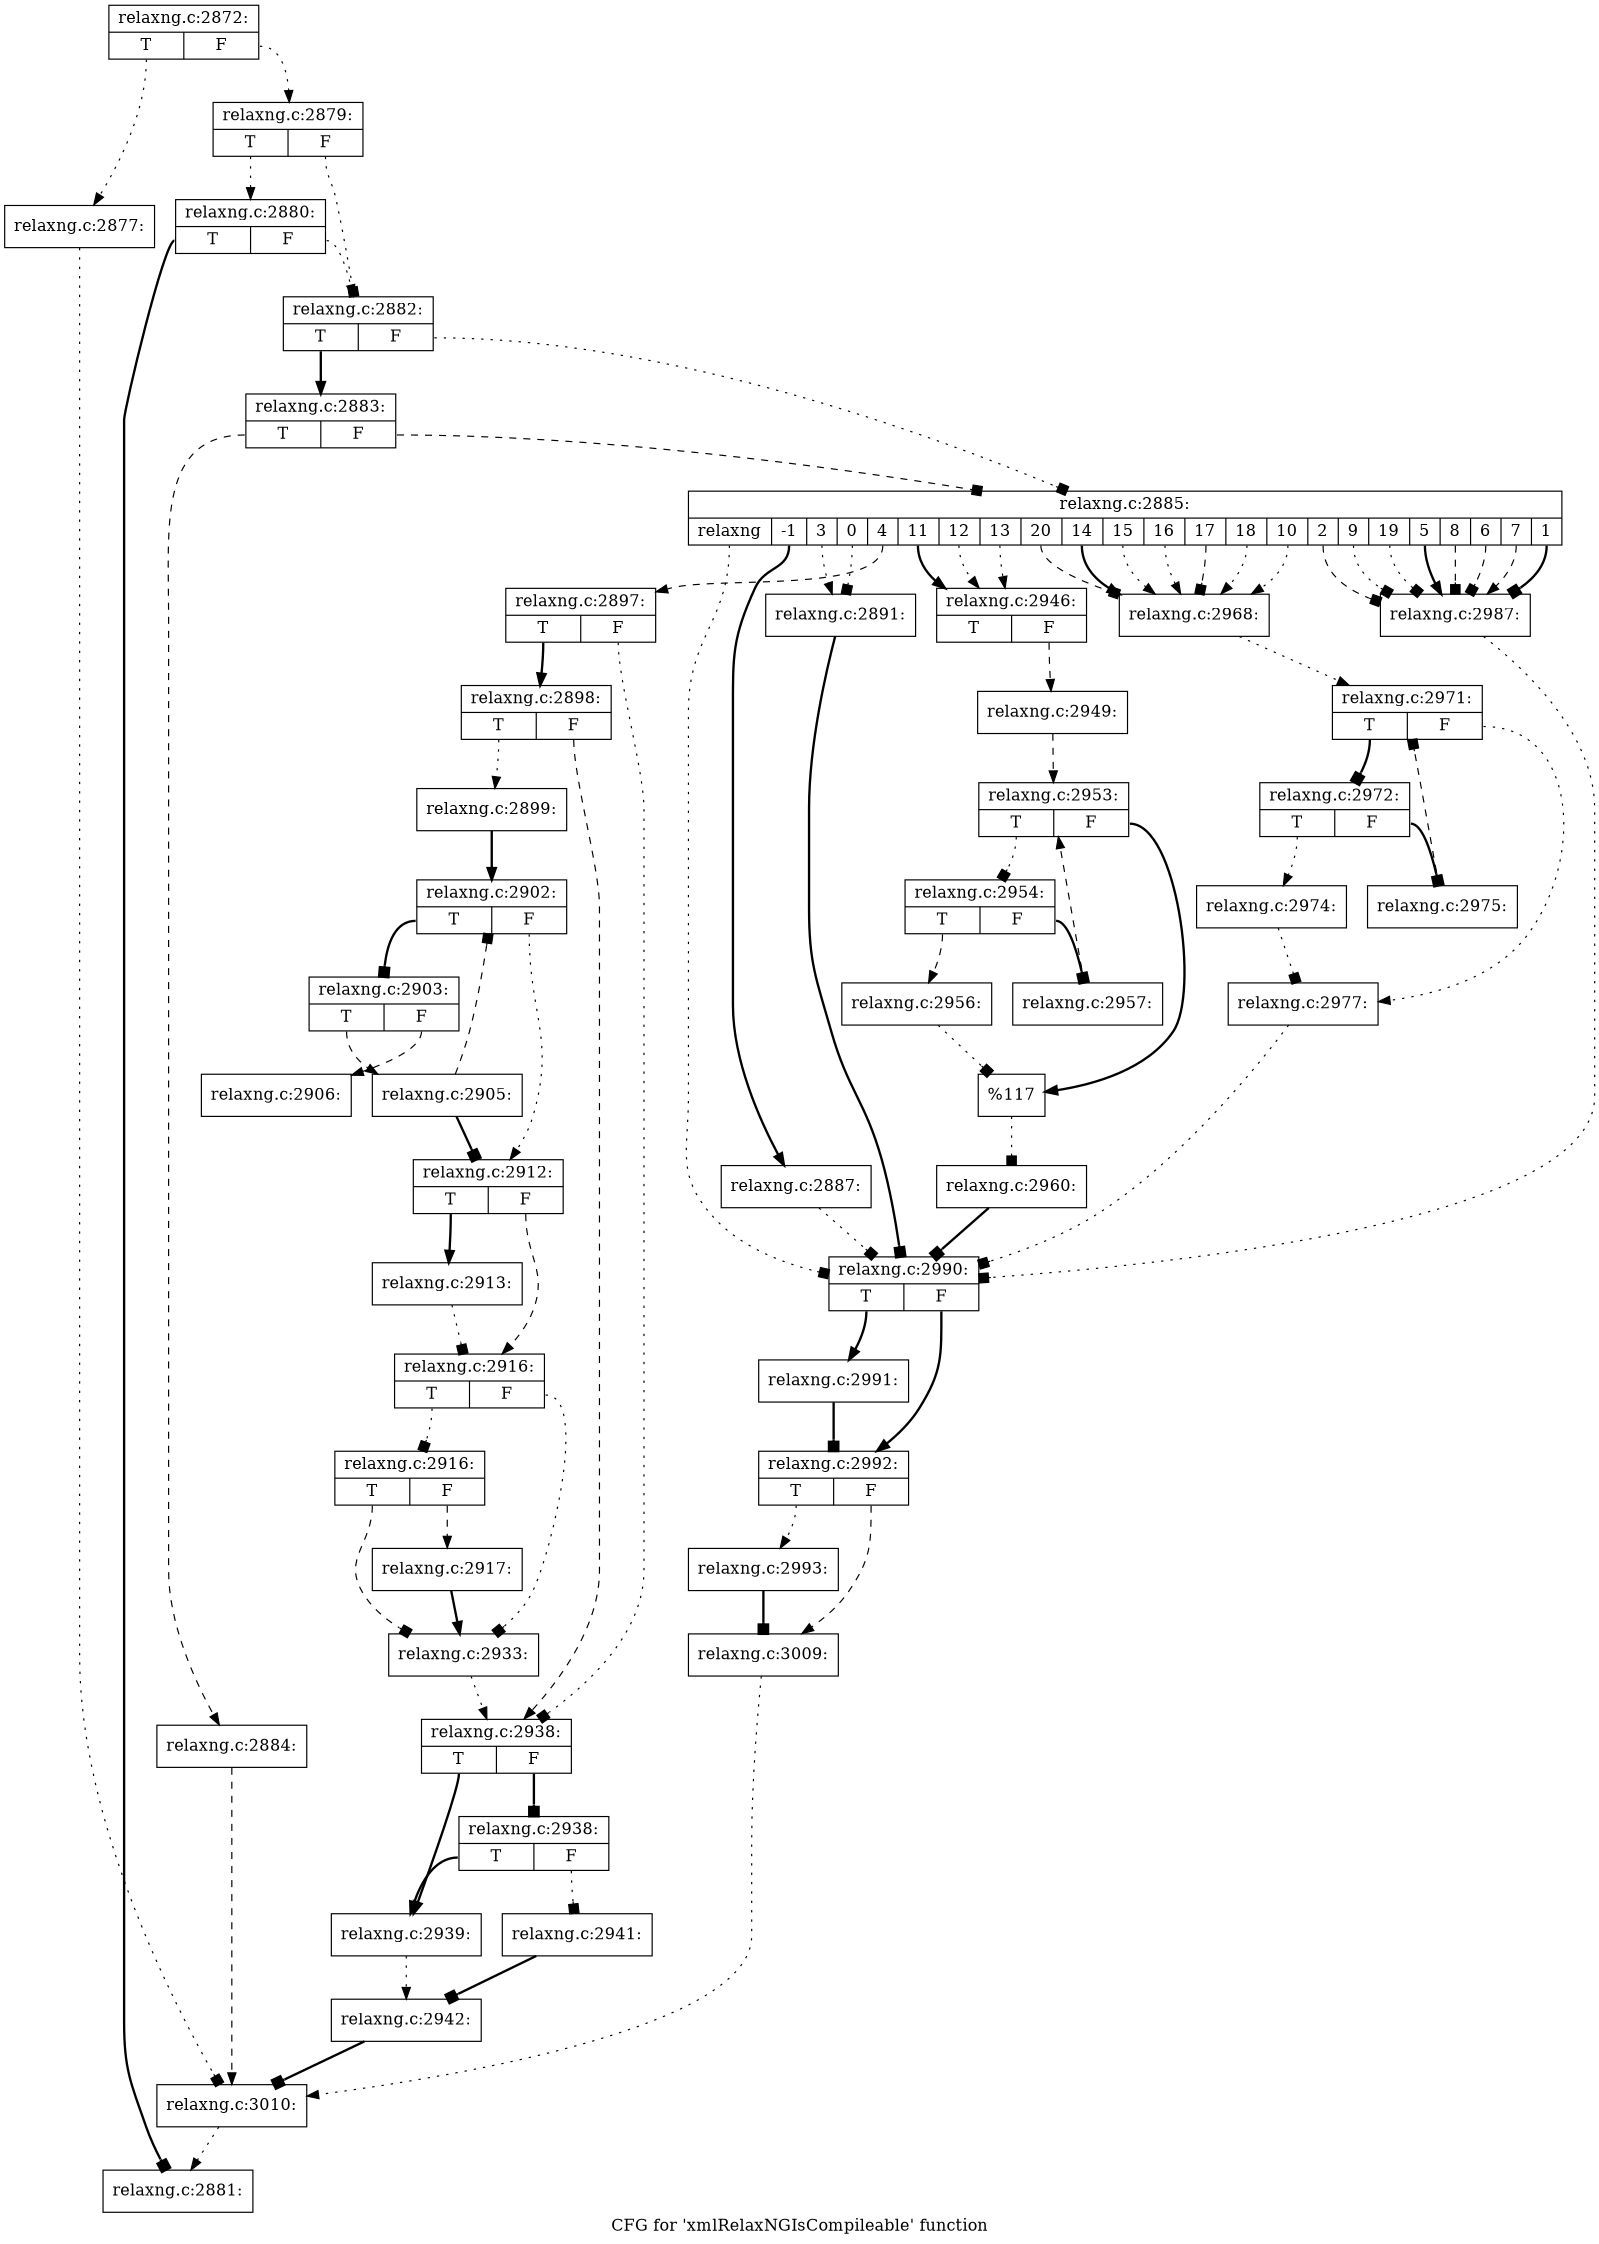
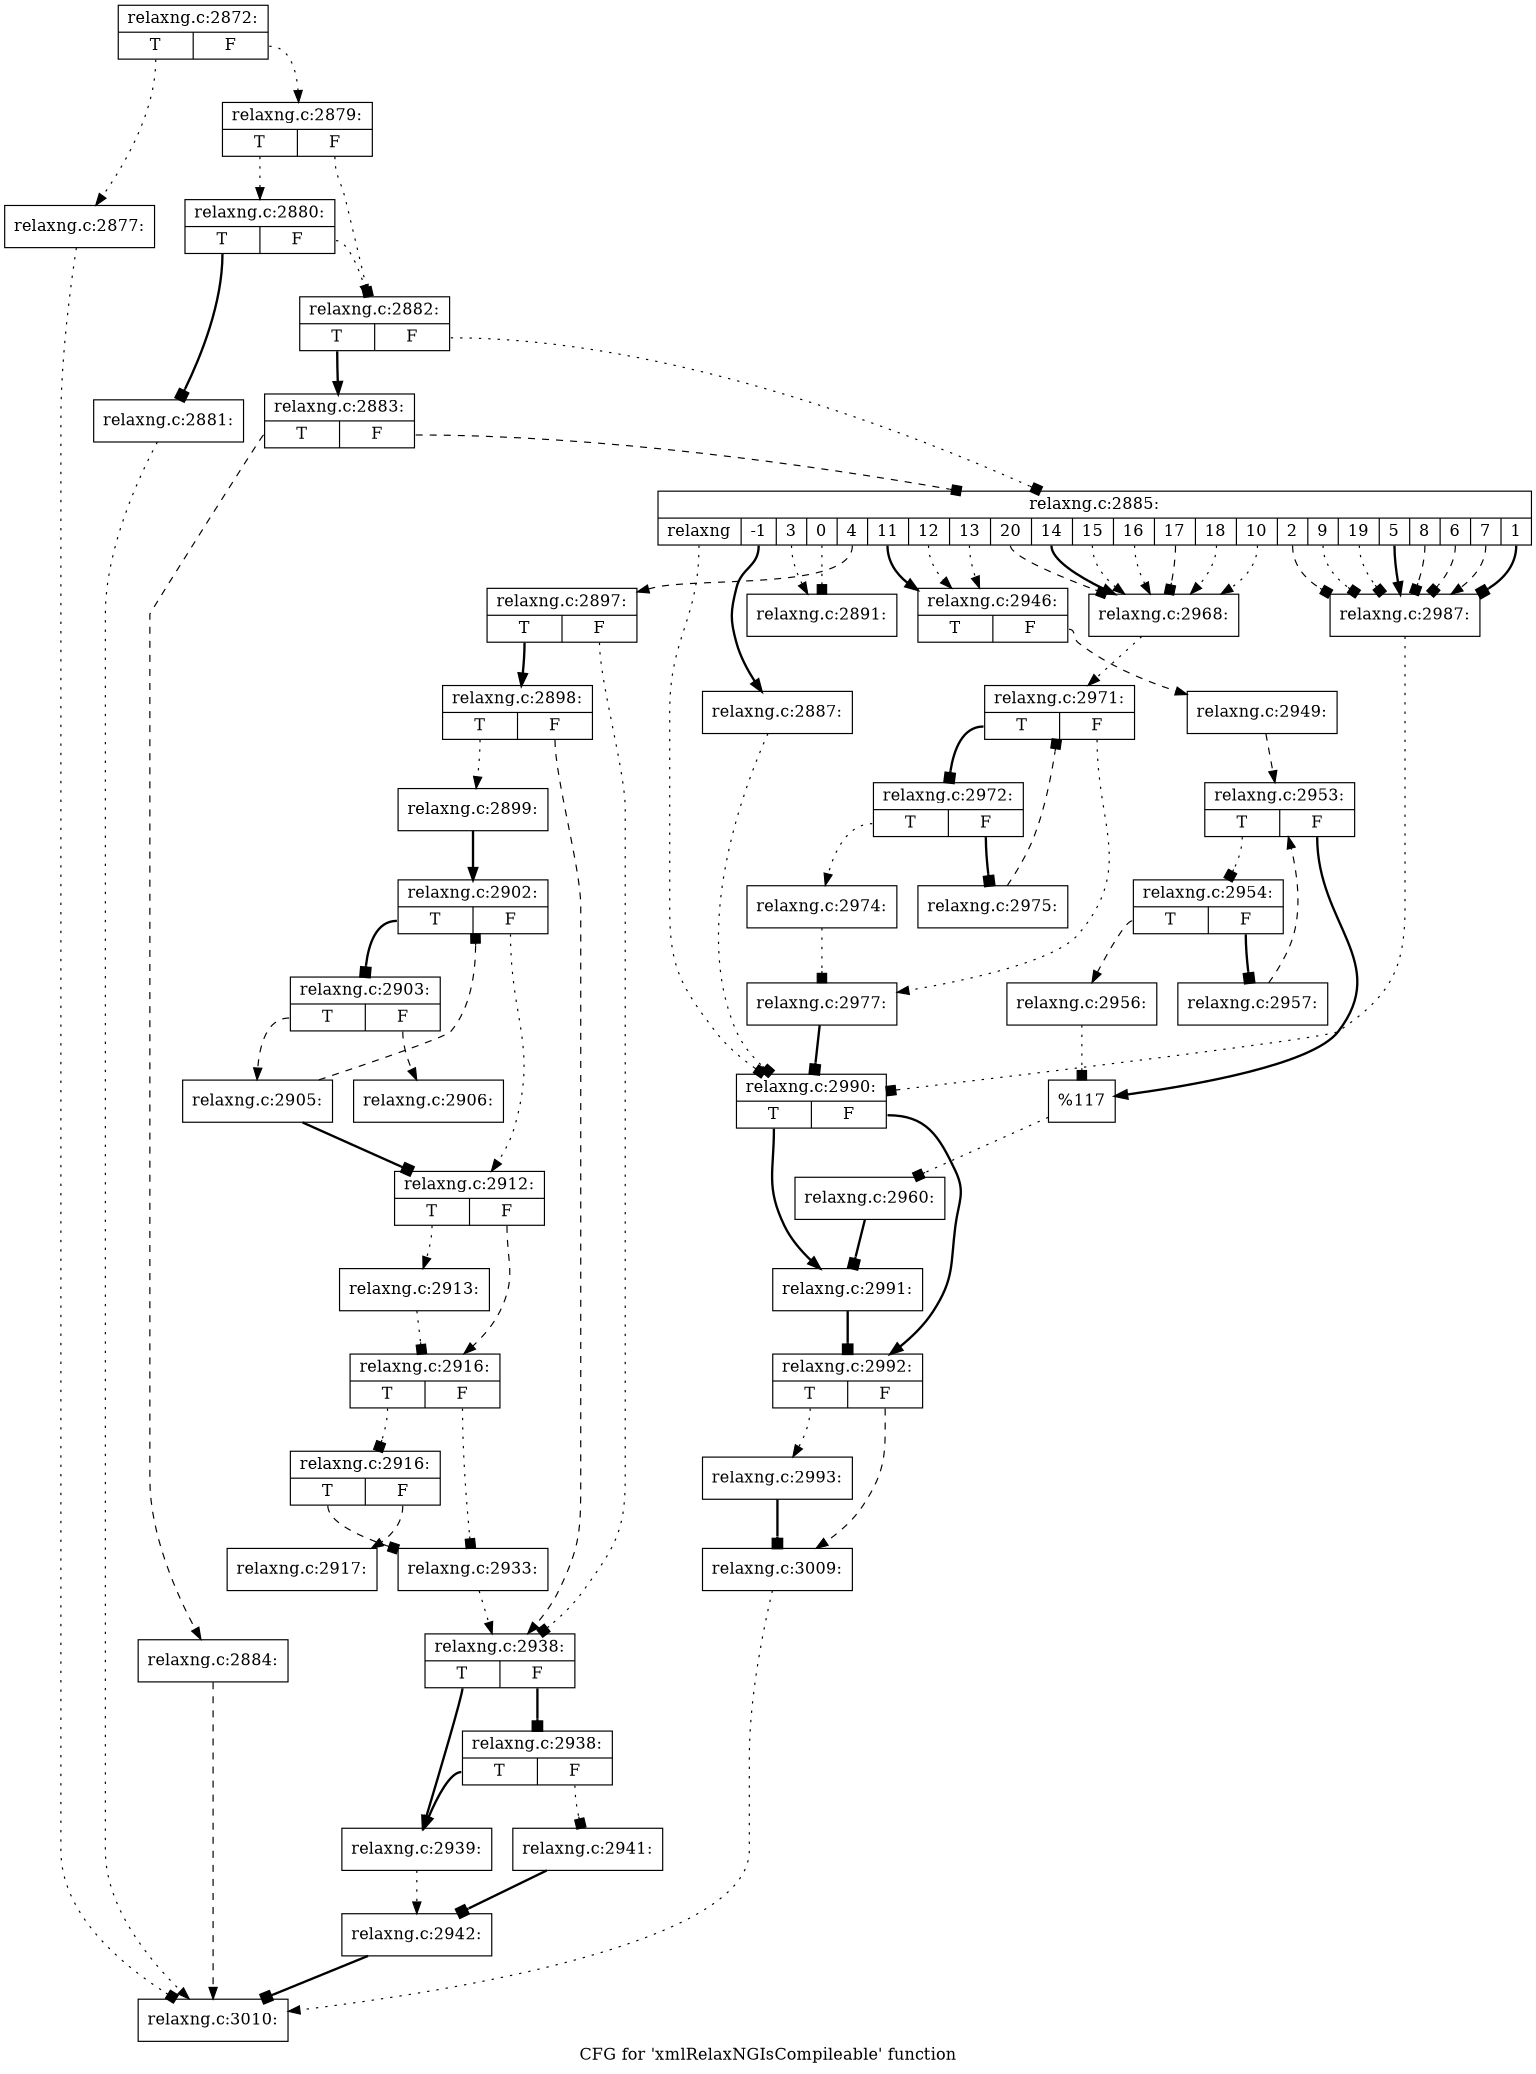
edge "relaxng.c:2891:" -> "relaxng.c:2990:": removed
edge "relaxng.c:2977:" -> "relaxng.c:2990:": style dotted -> bold
edge "relaxng.c:2960:" -> "relaxng.c:2990:": now "relaxng.c:2960:" -> "relaxng.c:2991:"
edge "relaxng.c:2912:" -> "relaxng.c:2913:": style bold -> dotted
edge "relaxng.c:2917:" -> "relaxng.c:2933:": removed
edge "relaxng.c:3010:" -> "relaxng.c:2881:": reversed
